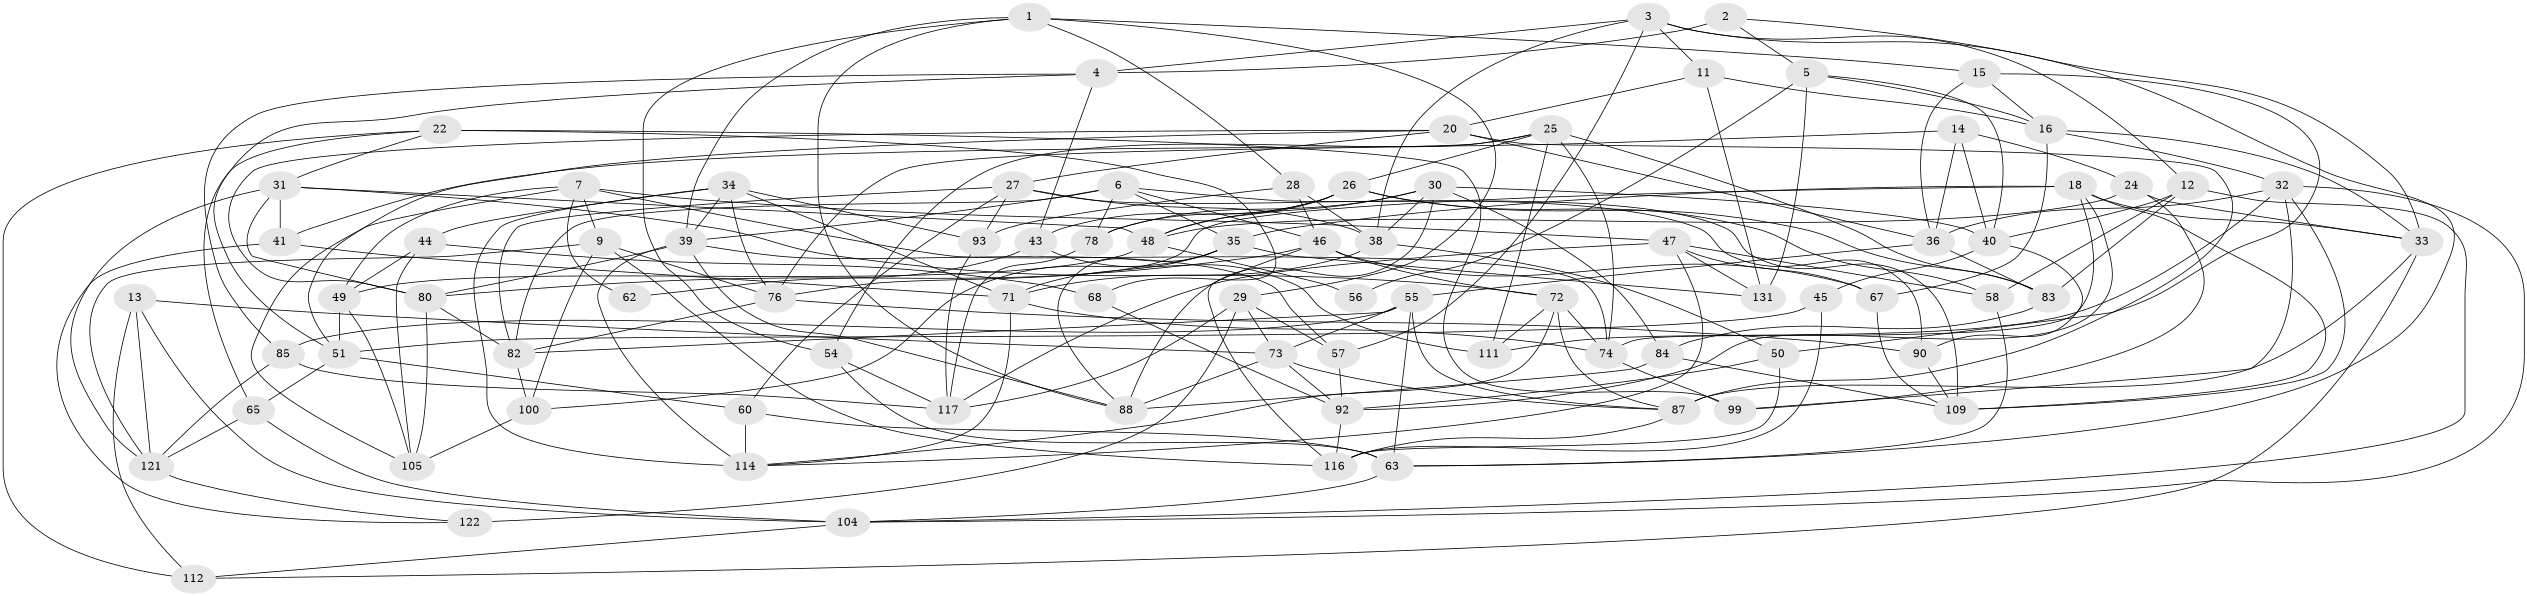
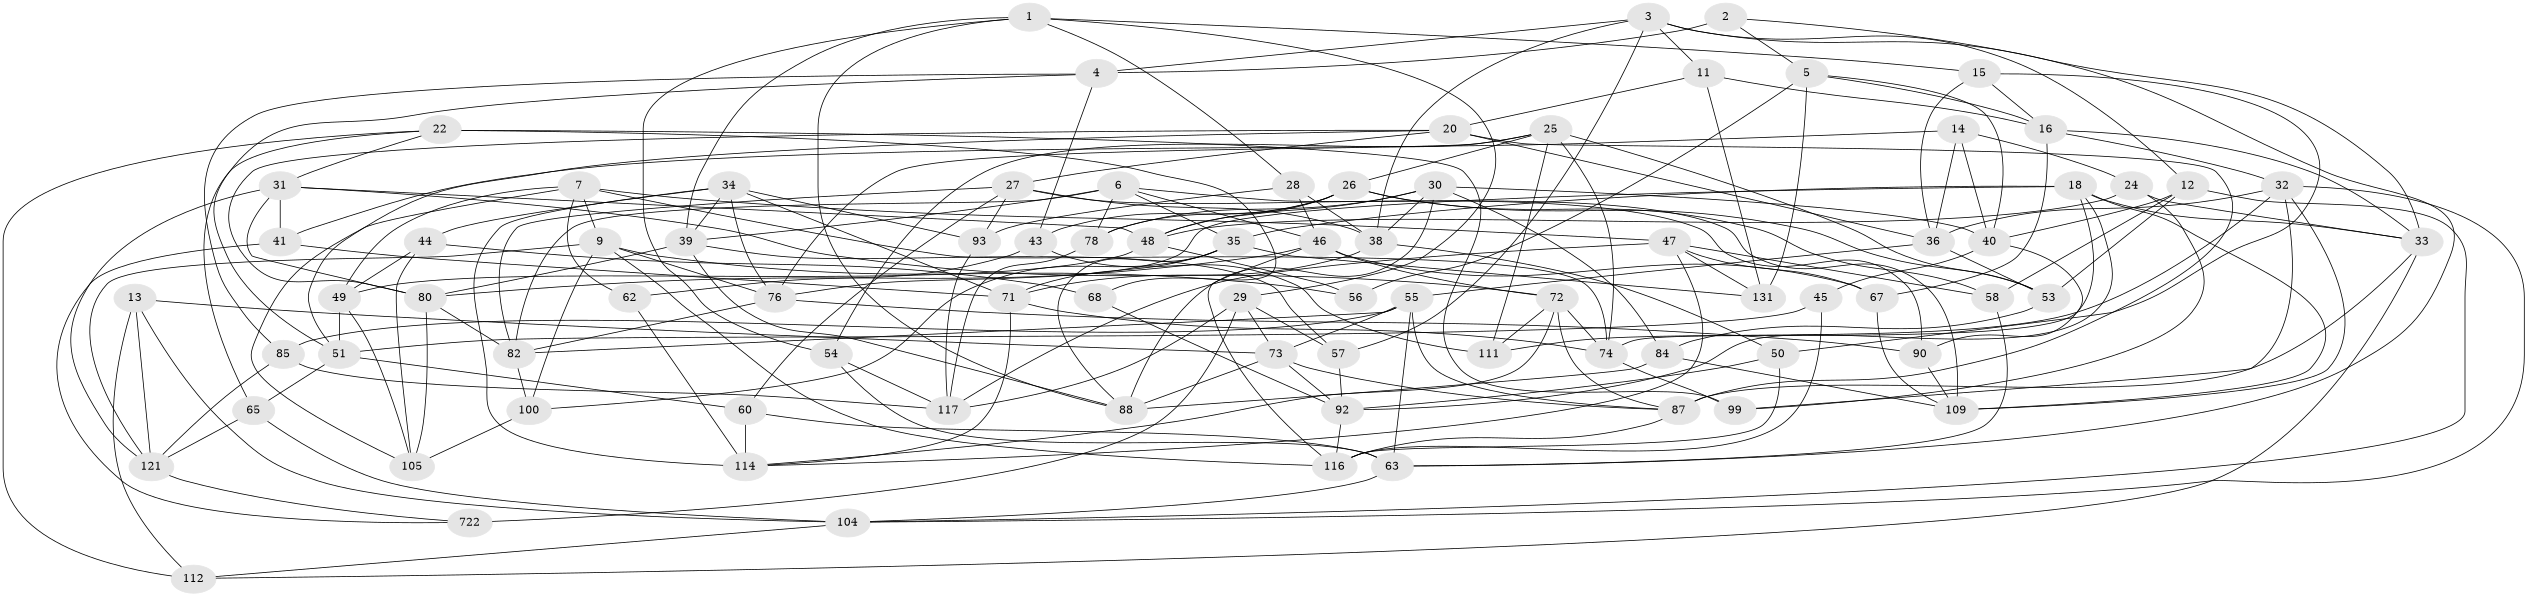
edge "9" -- "56": added
node "83": label "83" -> "53"
edge "39" -- "114": now "62" -- "114"
node "122": label "122" -> "722"
